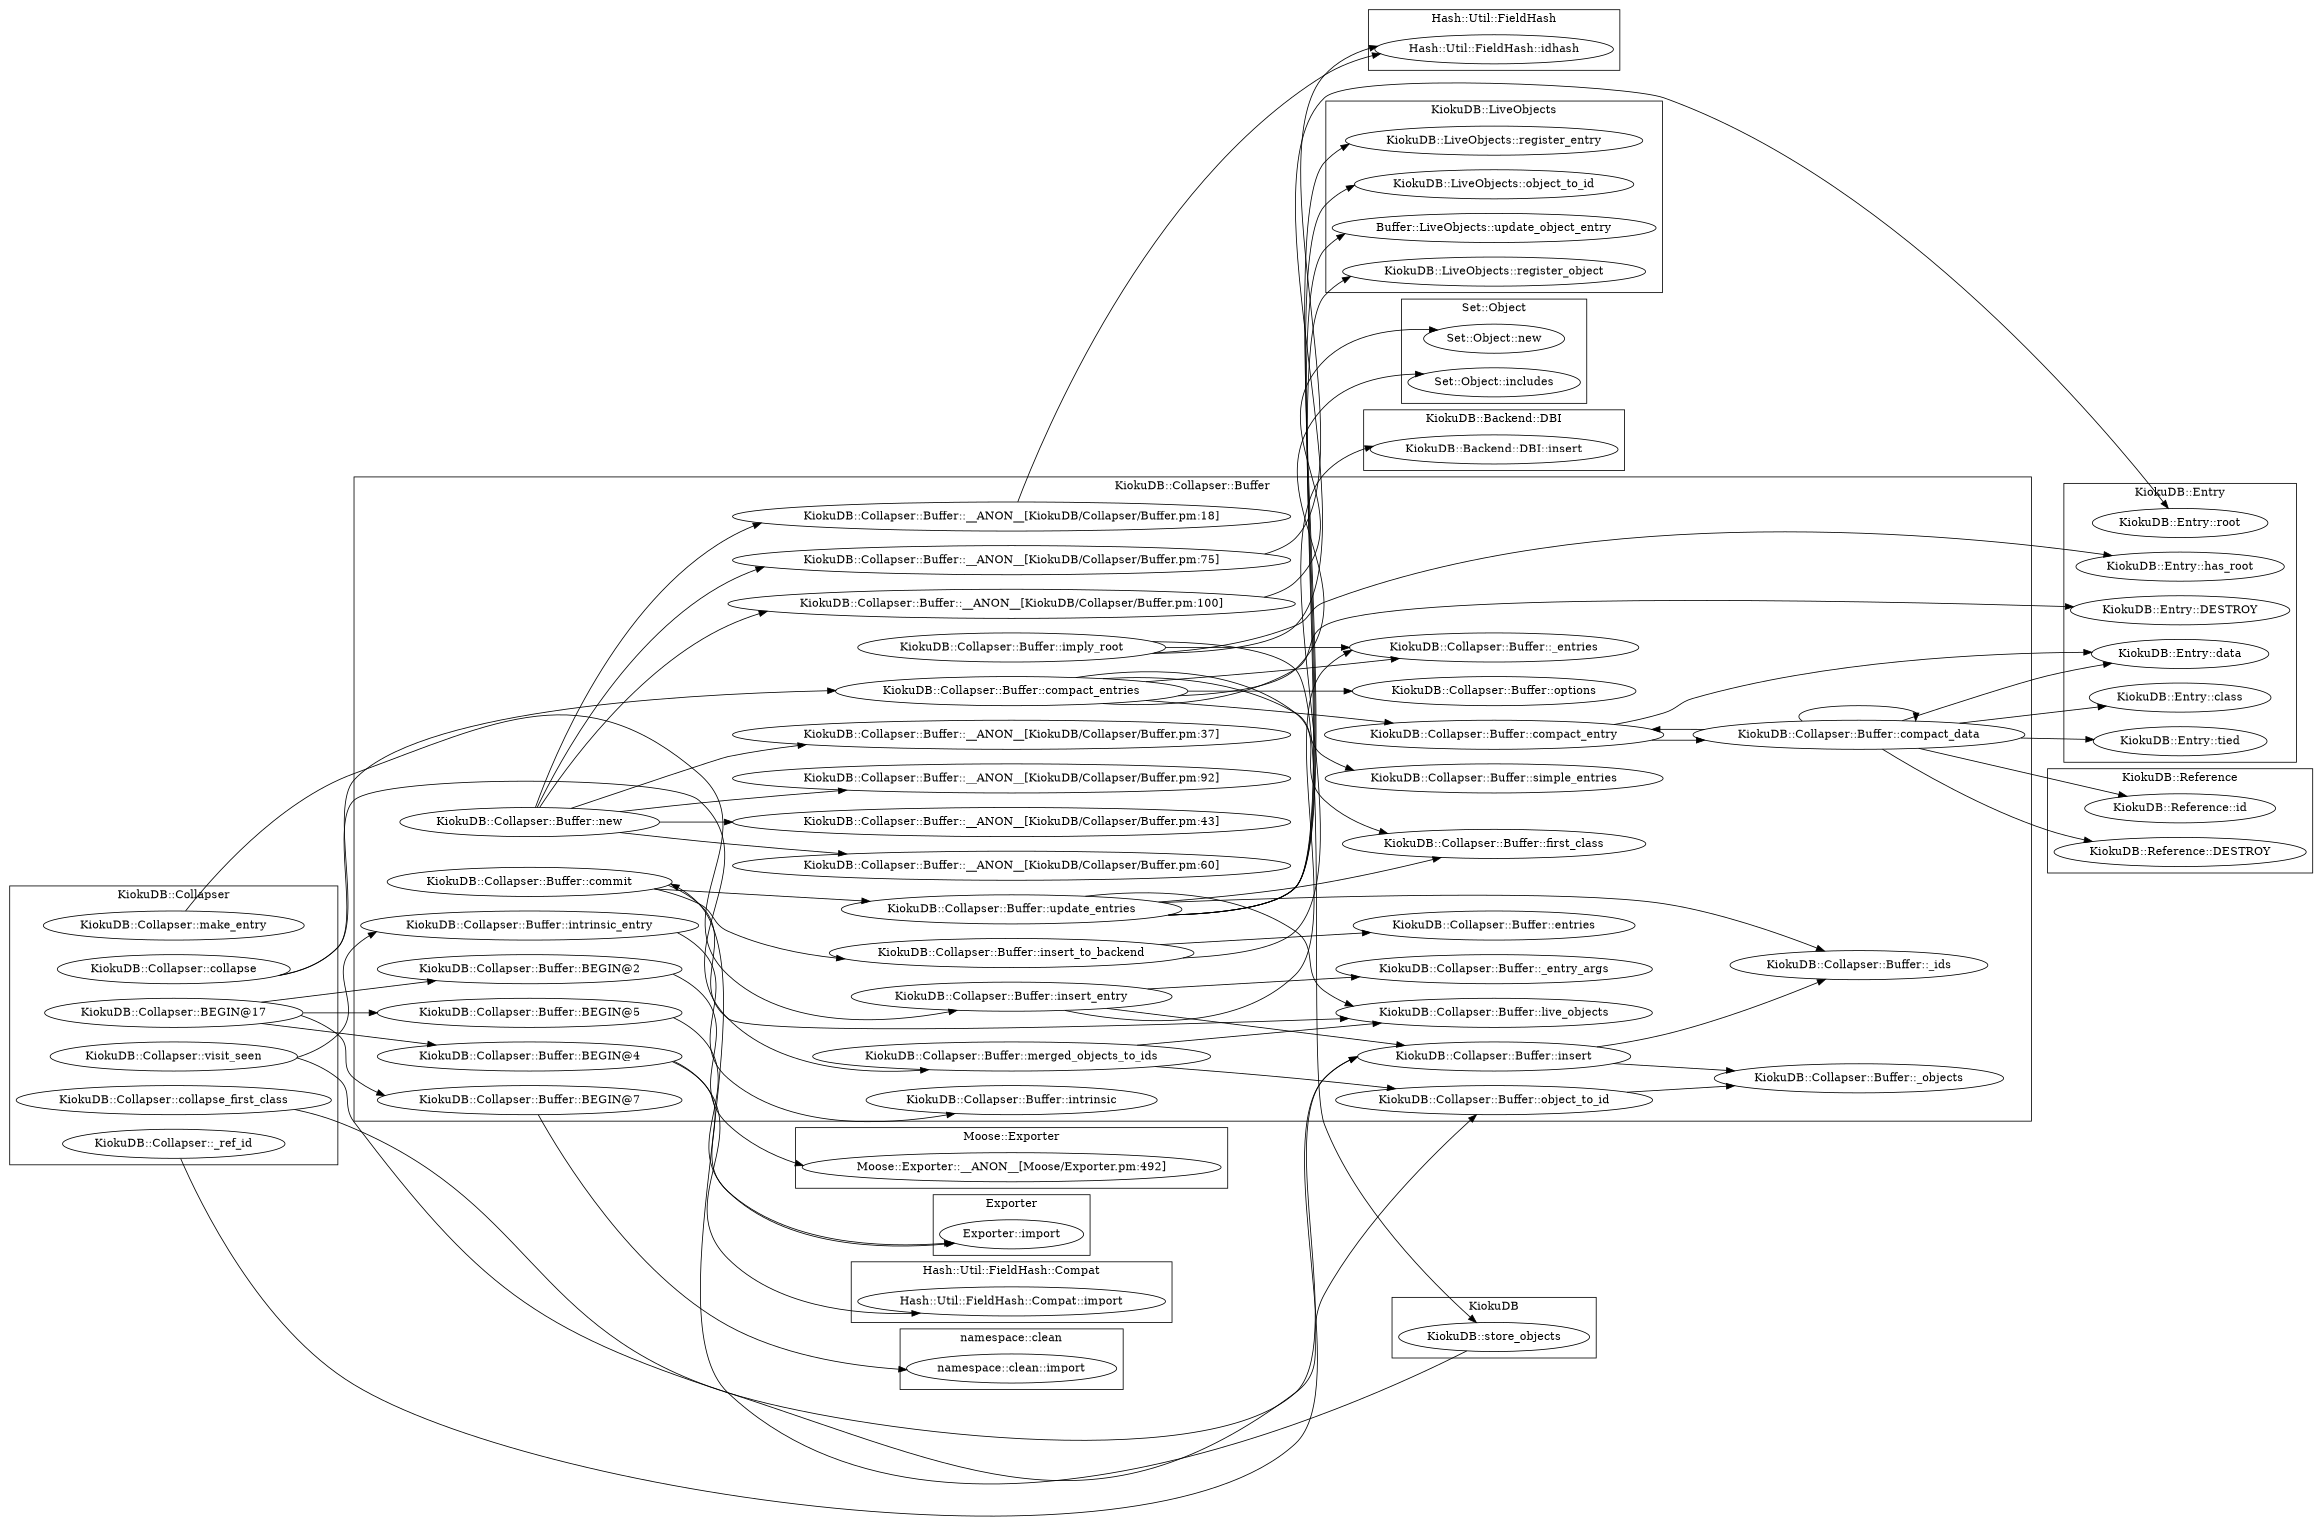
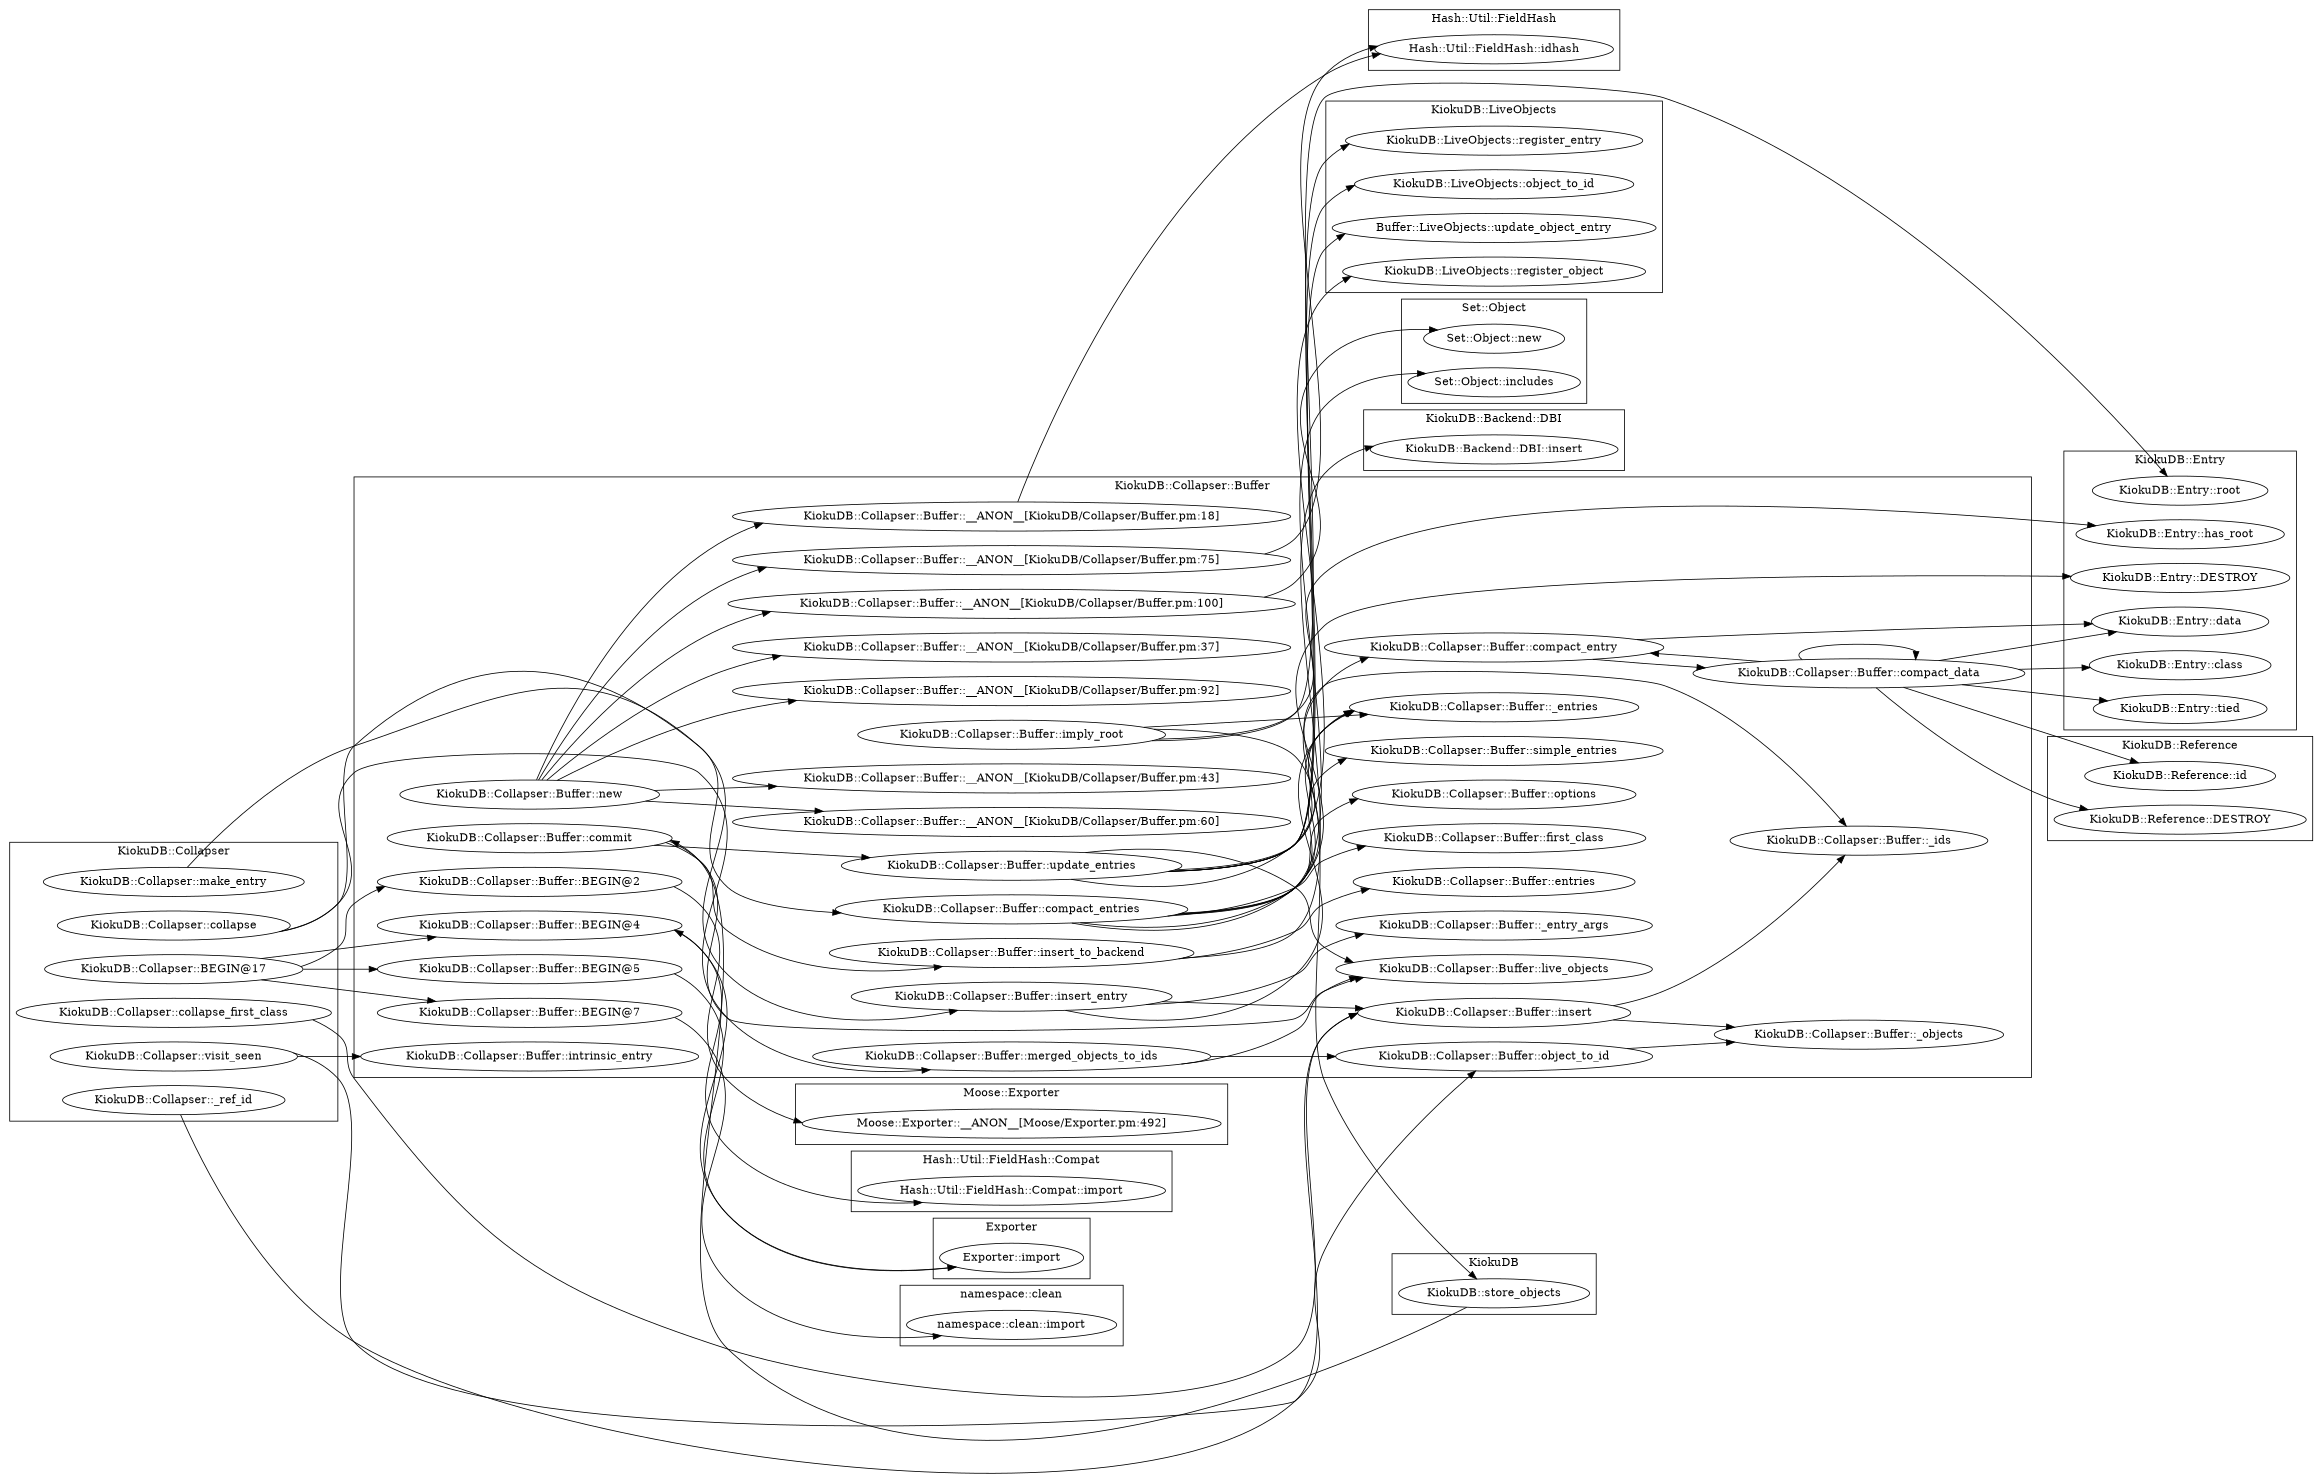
edge "KiokuDB::Collapser::Buffer::update_entries" -> "KiokuDB::Collapser::Buffer::first_class": now "KiokuDB::Collapser::Buffer::update_entries" -> "KiokuDB::Collapser::Buffer::_entries"
node "KiokuDB::Collapser::Buffer::intrinsic": removed
edge "KiokuDB::Collapser::Buffer::BEGIN@4" -> "Exporter::import": reversed
